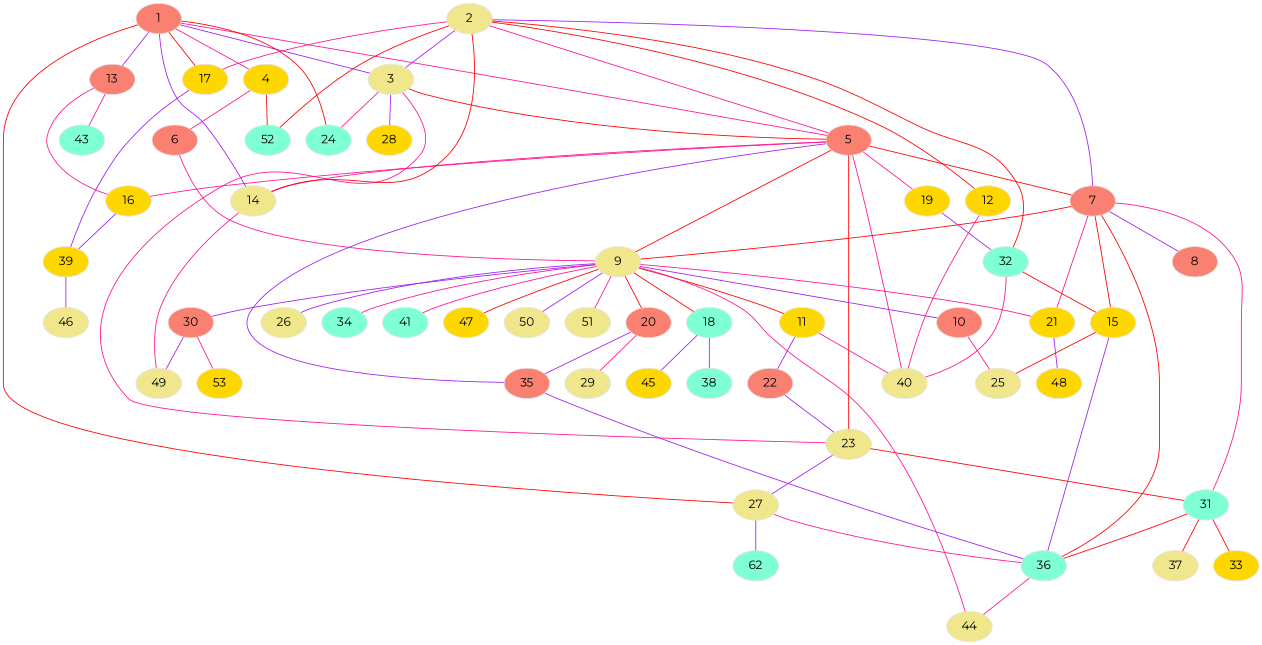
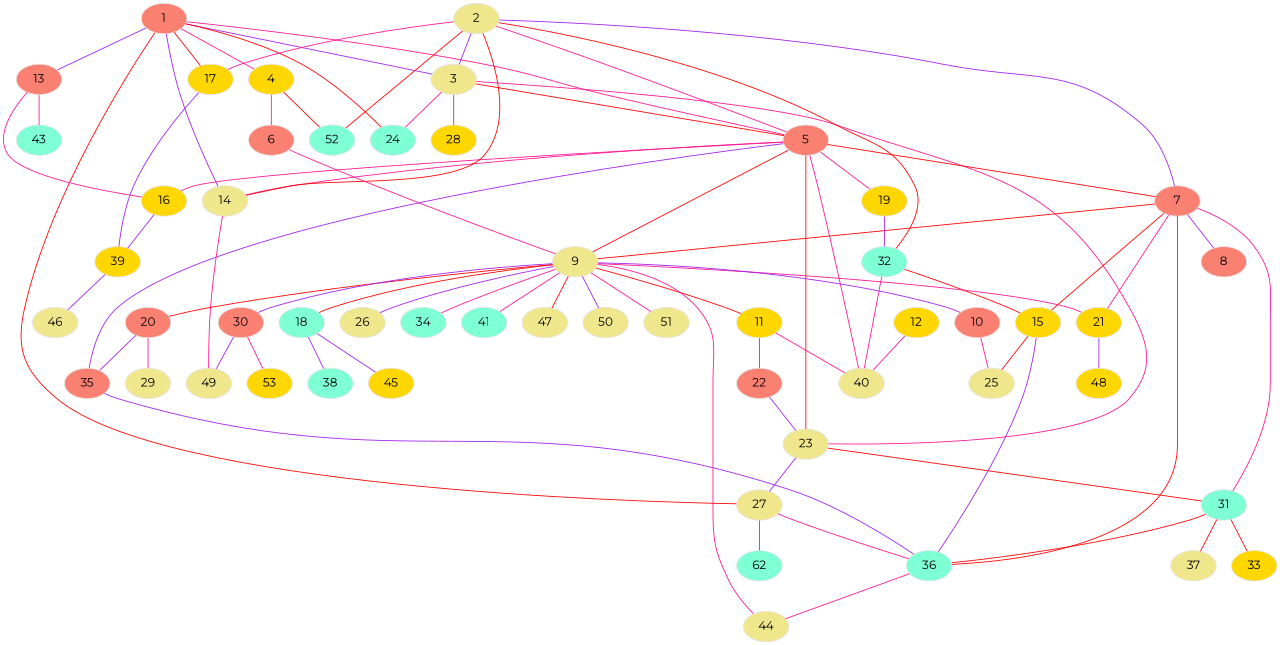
edge "2" -- "12": removed
node "47": fillcolor gold -> khaki
